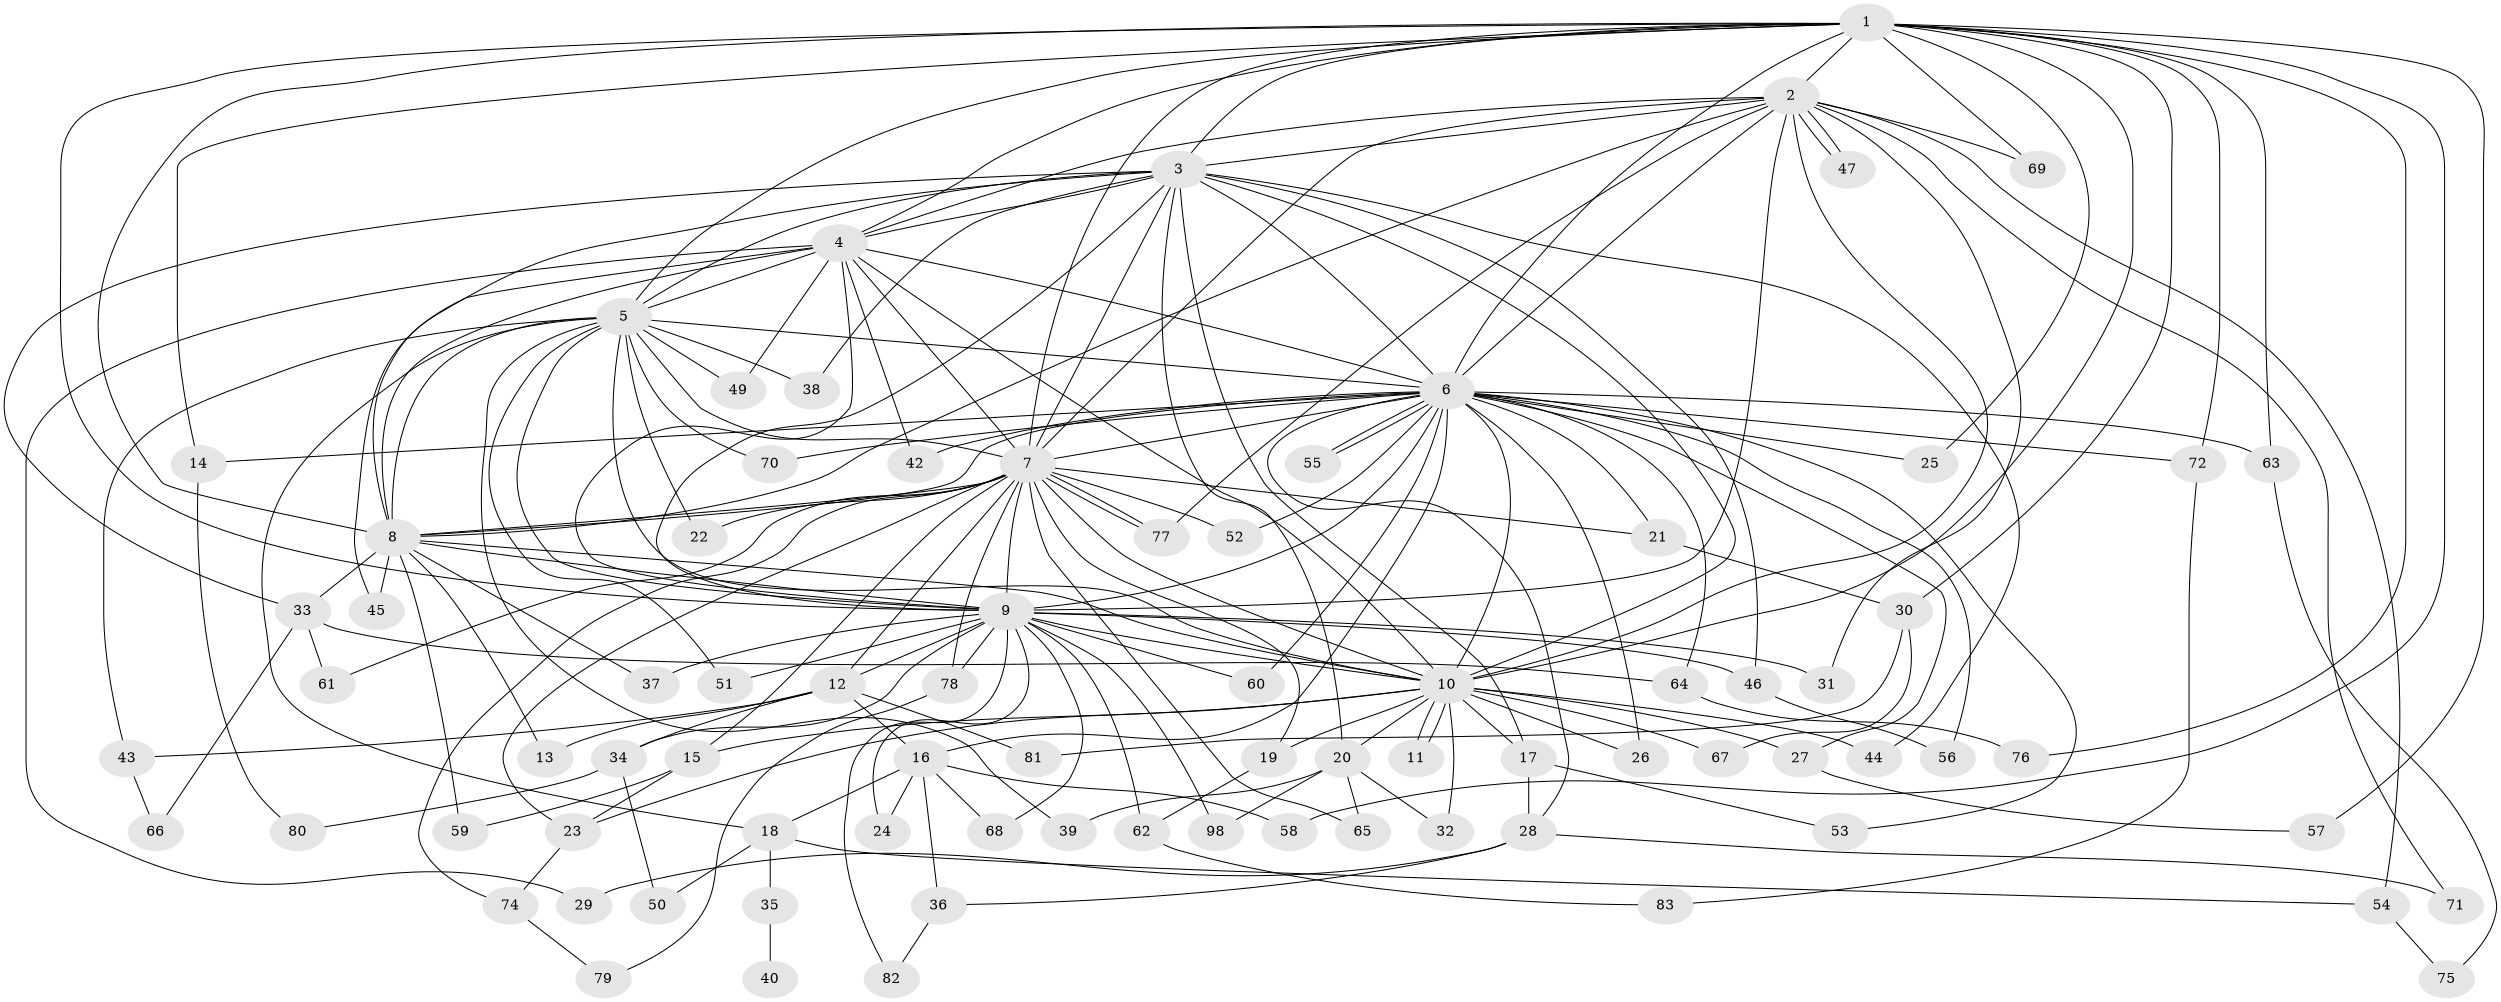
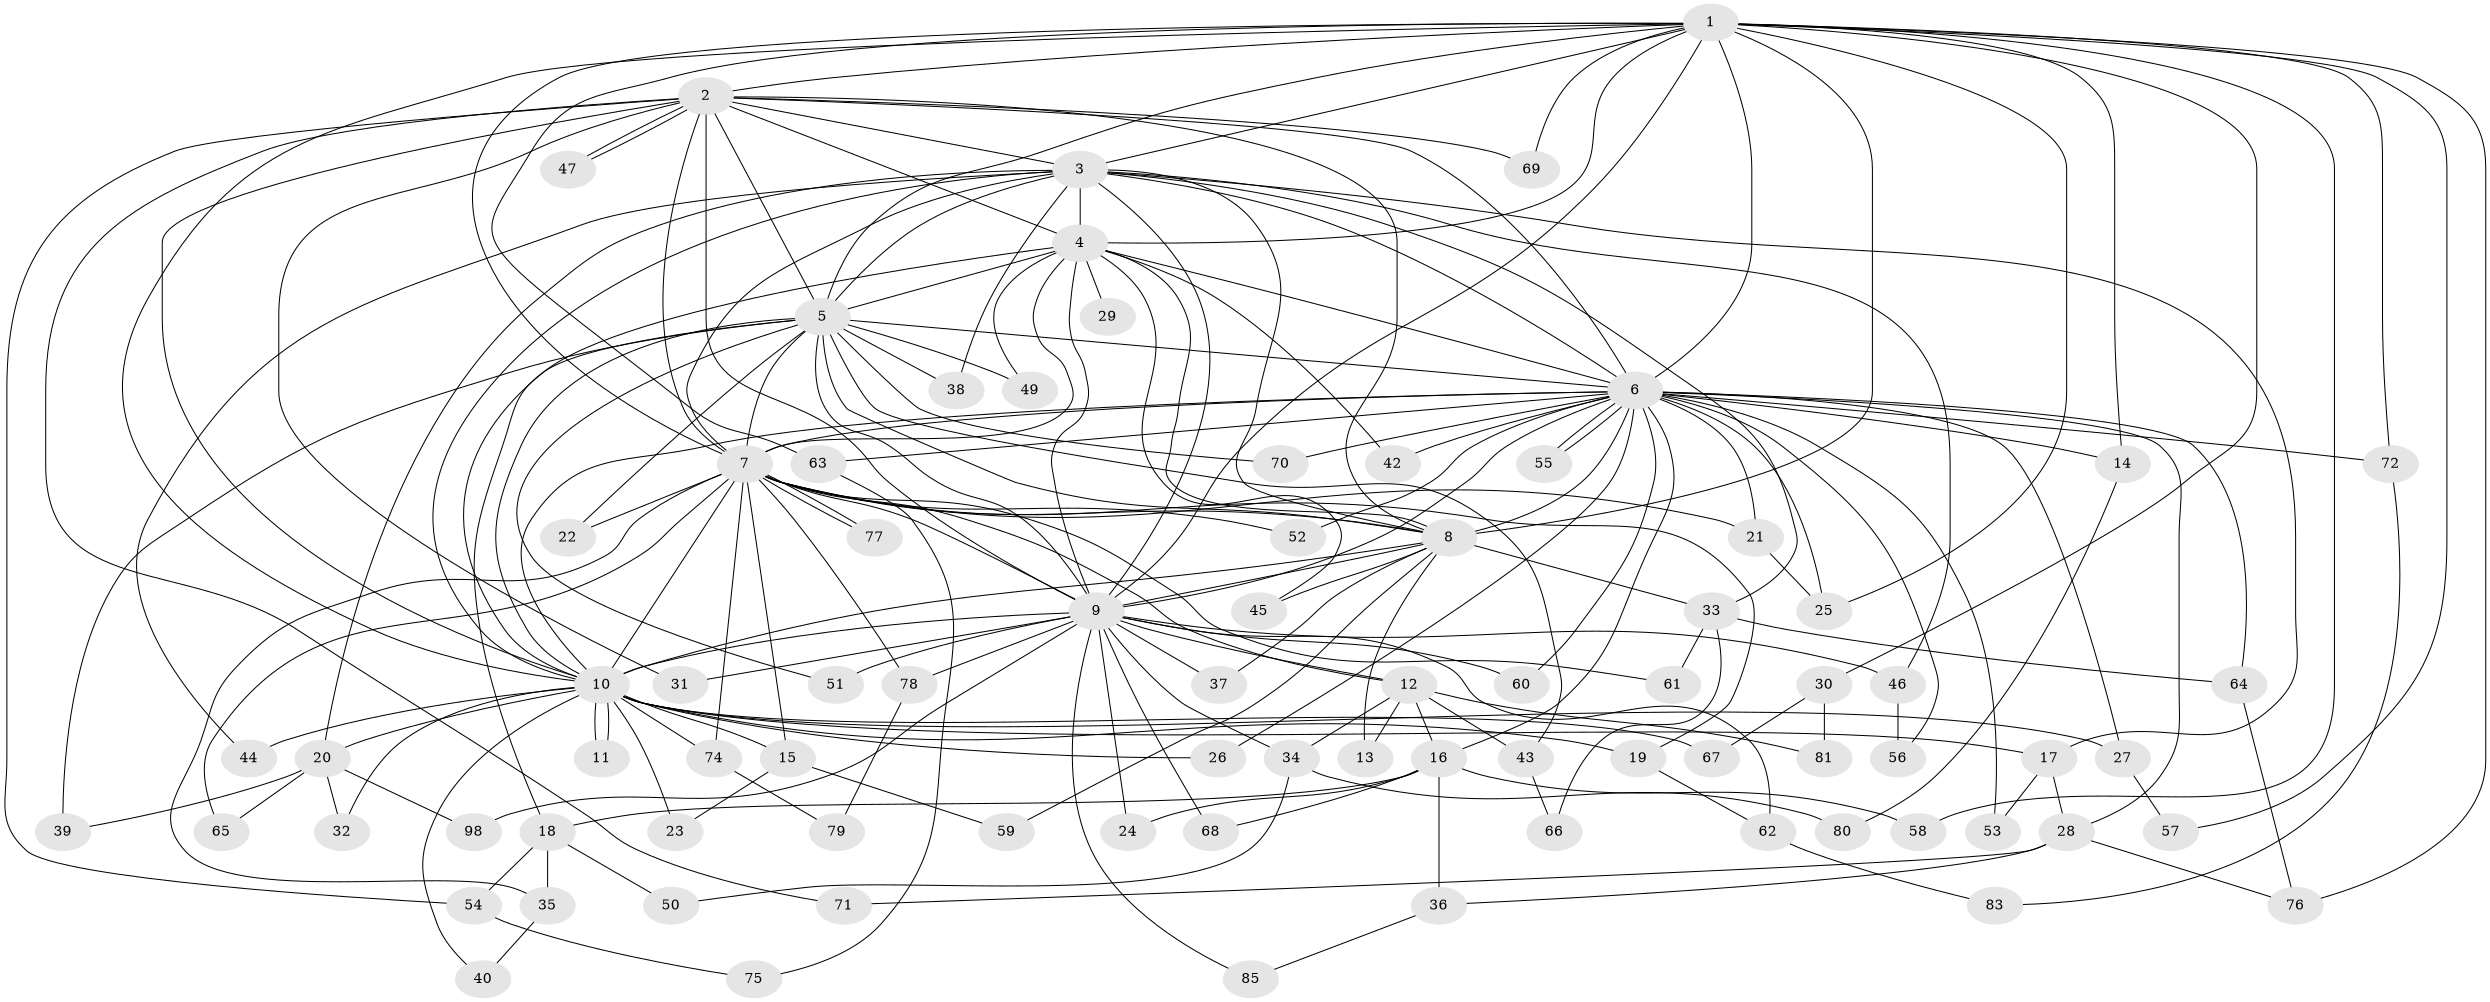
edge "2" -- "77": now "2" -- "5"
edge "21" -- "30": now "21" -- "25"
edge "7" -- "23": now "7" -- "35"
edge "10" -- "40": added
edge "28" -- "29": now "28" -- "76"
edge "23" -- "74": now "10" -- "74"
node "82": label "82" -> "85"
